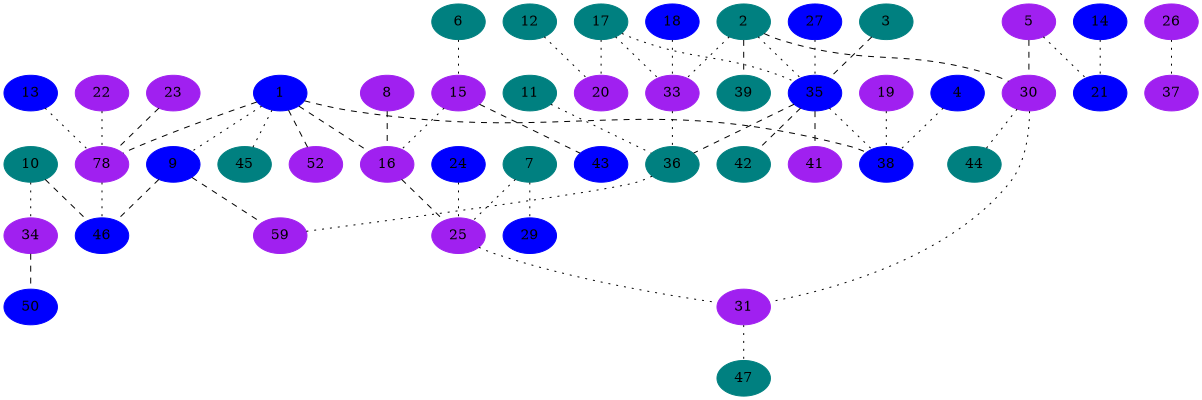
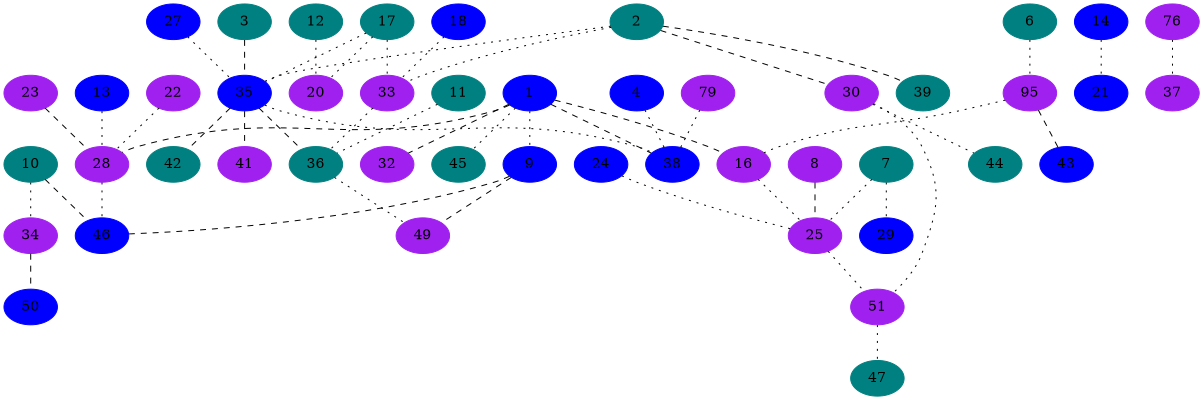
node "5": removed
node "26": label "26" -> "76"
node "15": label "15" -> "95"
node "19": label "19" -> "79"
edge "8" -- "16": now "8" -- "25"
node "78": label "78" -> "28"
node "52": label "52" -> "32"
edge "16" -- "25": style dashed -> dotted
node "59": label "59" -> "49"
node "31": label "31" -> "51"
